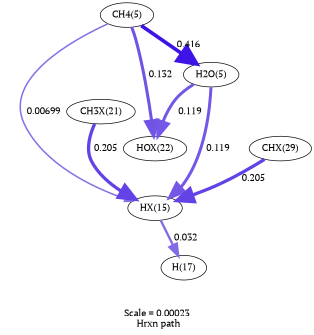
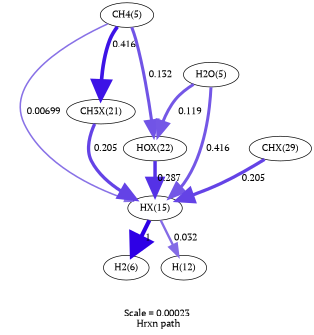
edge "CH4(5)" -> "H2O(5)": now "CH4(5)" -> "CH3X(21)"
edge "H2O(5)" -> "HX(15)": label " 0.119" -> " 0.416"
edge "HOX(22)" -> "HX(15)": added, label "0.287"
node "H2(6)": added
node "H(17)": label "H(17)" -> "H(12)"
